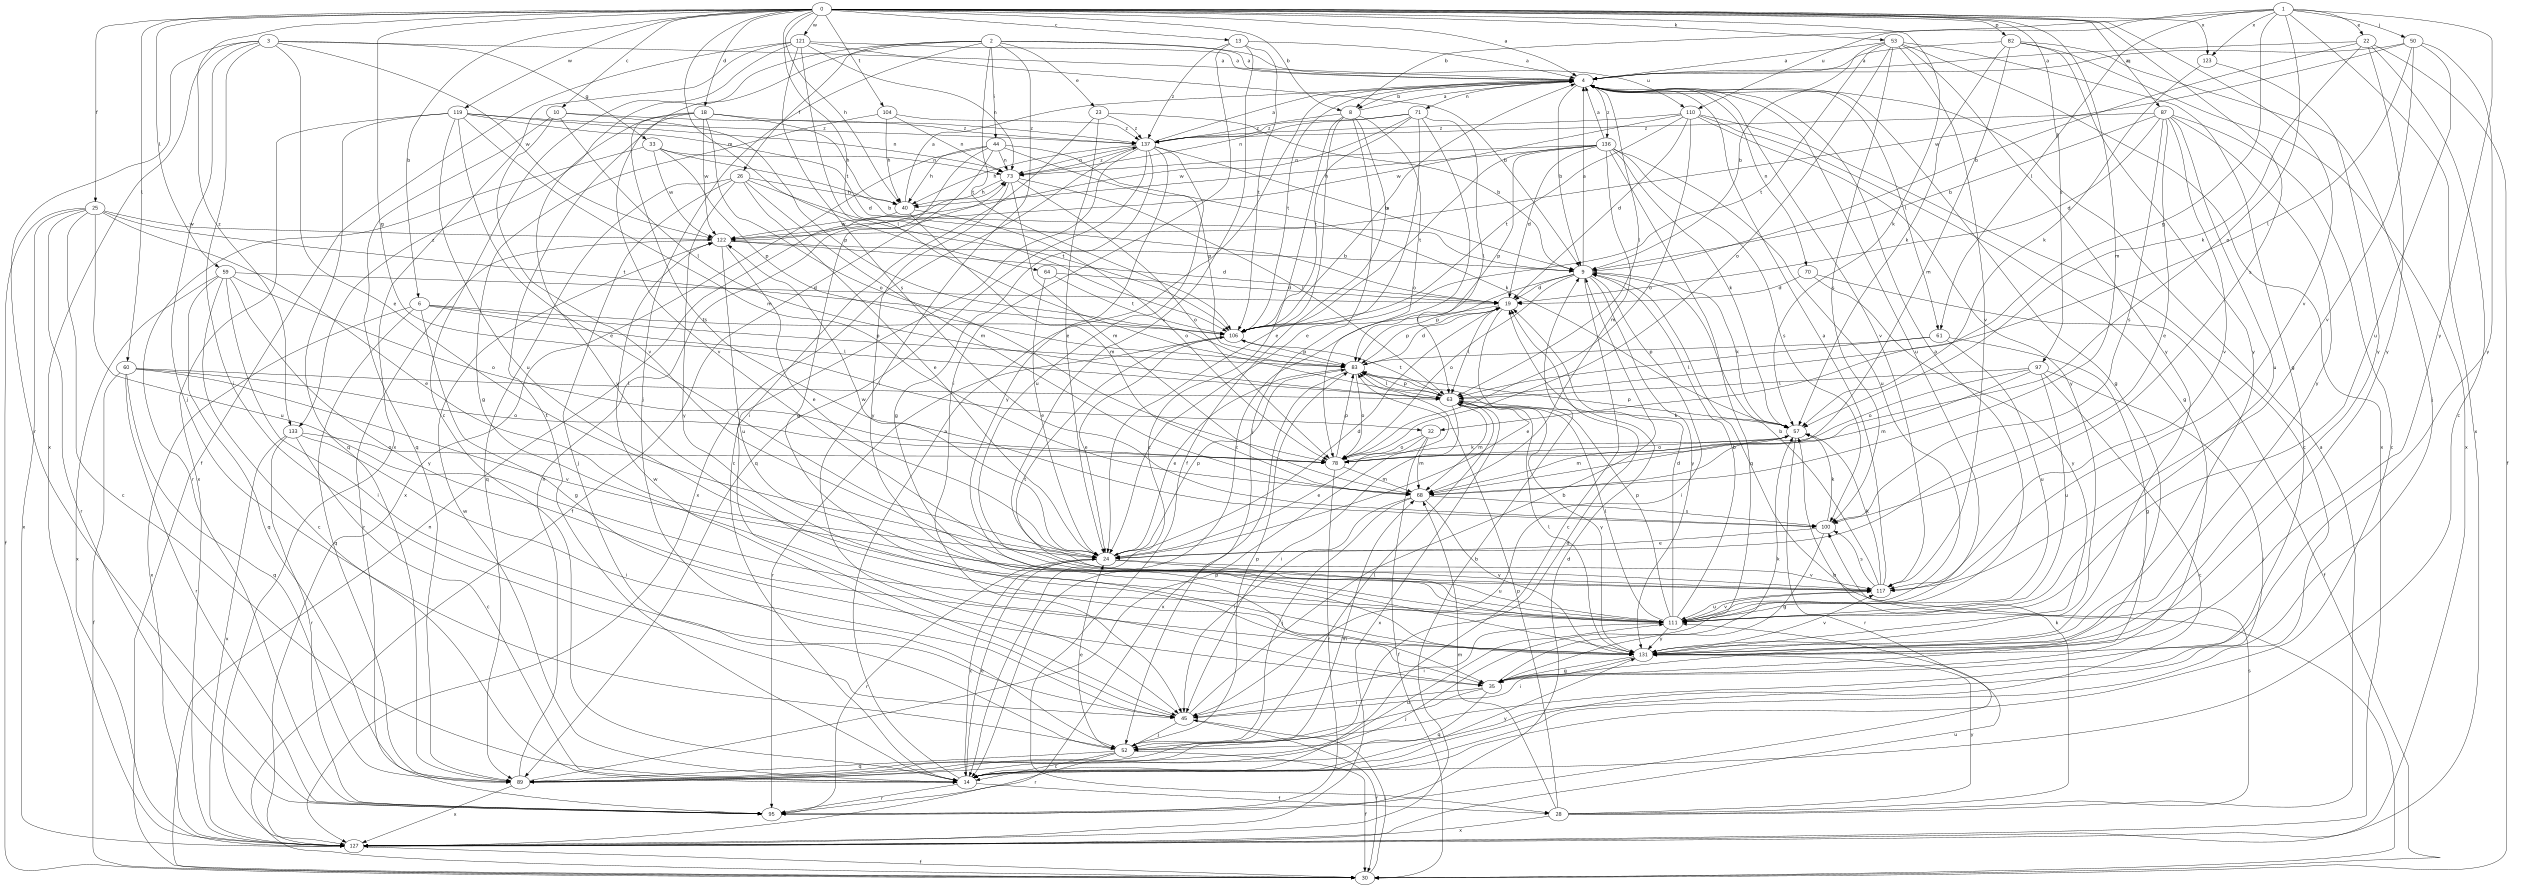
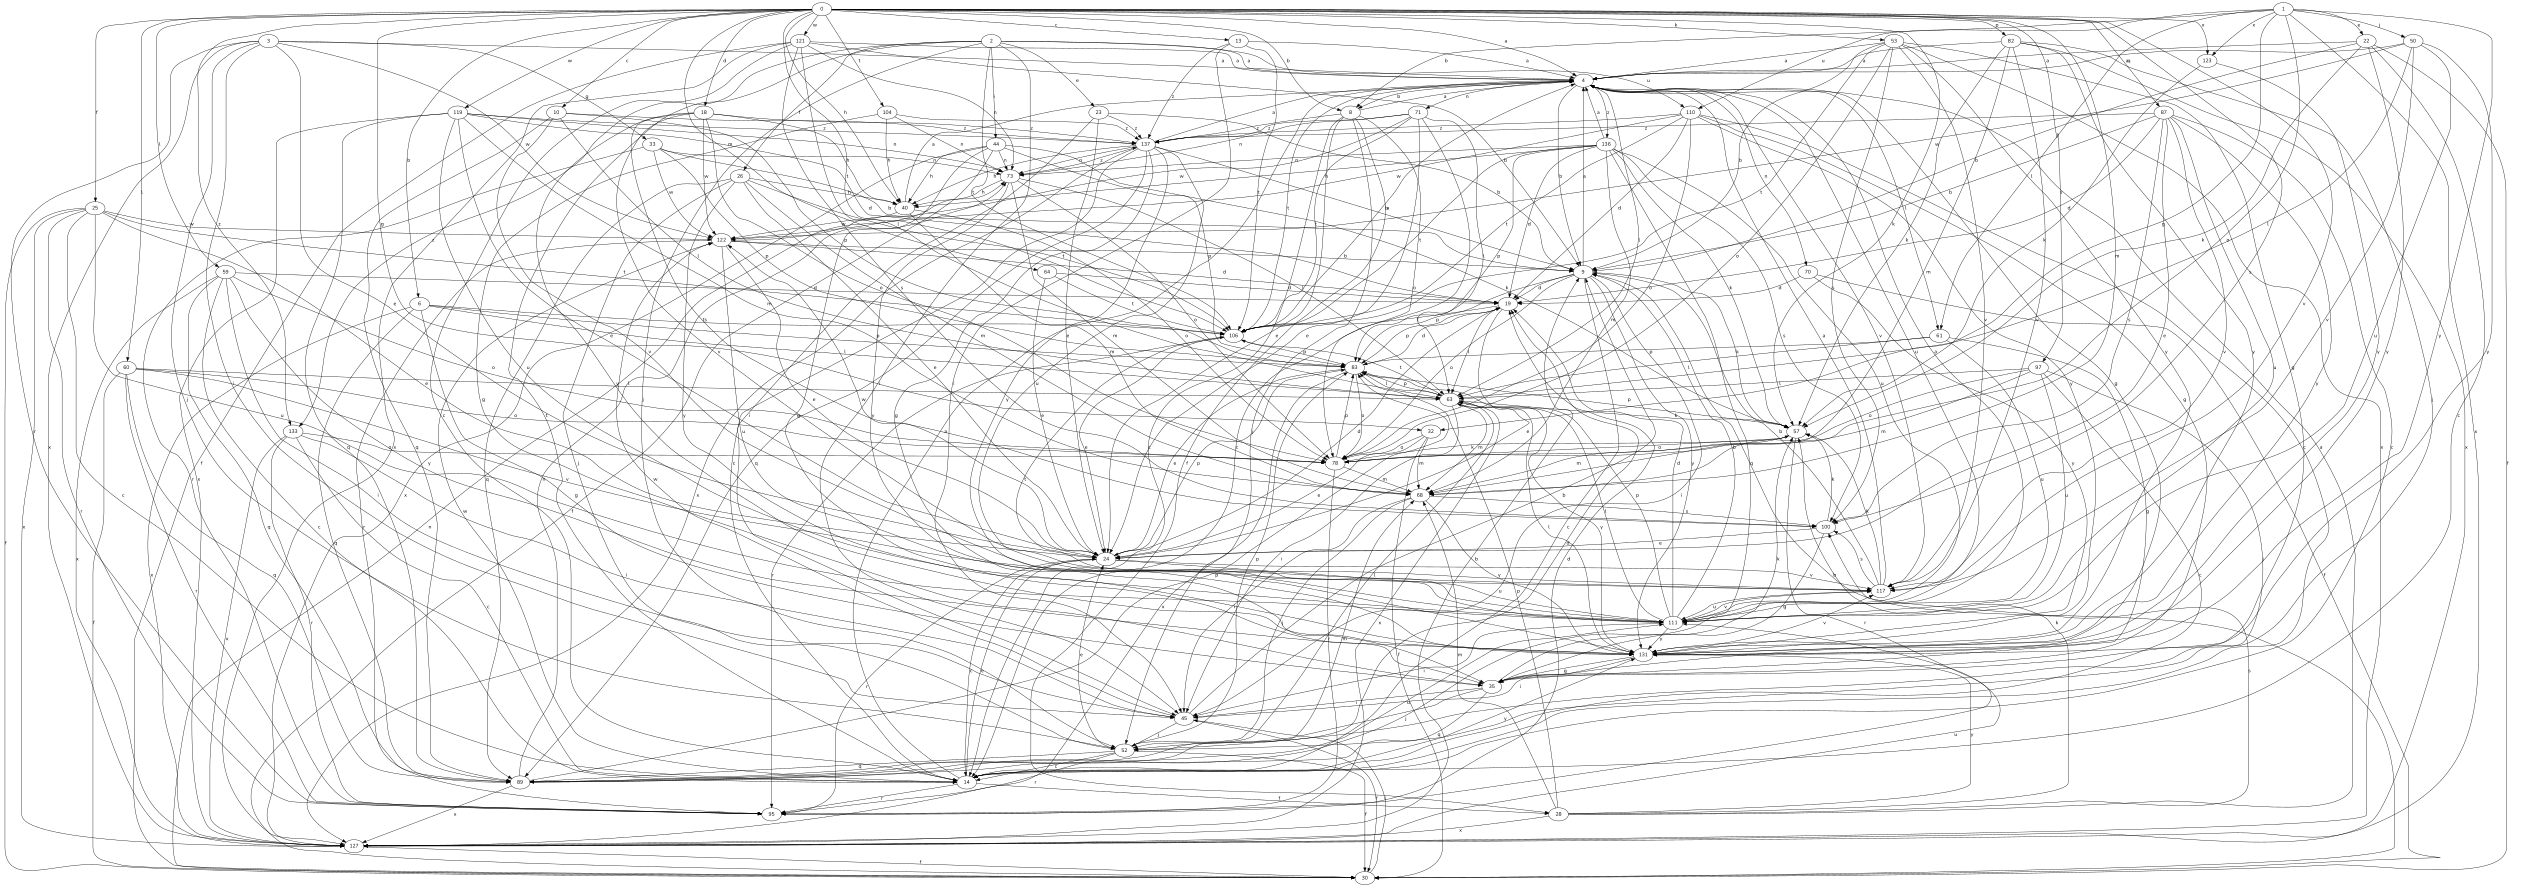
edge "13" -> "117": now "82" -> "117"
